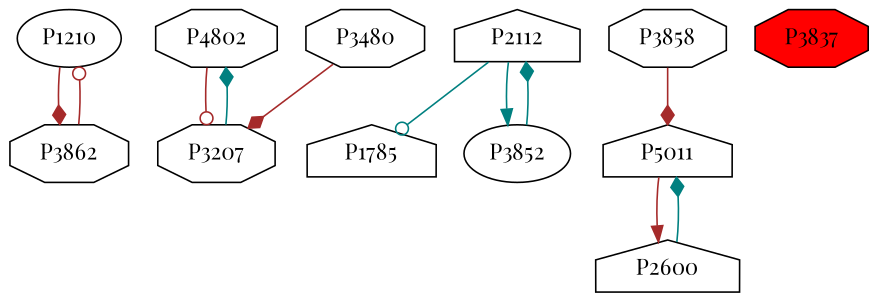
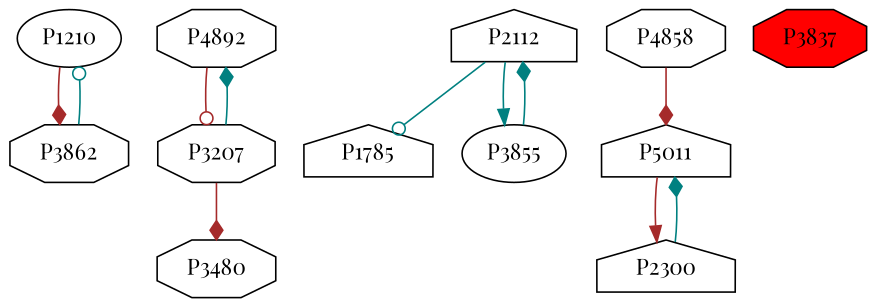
node "P4802": label "P4802" -> "P4892"
node "P3858": label "P3858" -> "P4858"
edge "P3480" -> "P3207": reversed
edge "P3862" -> "P1210": color brown -> teal
node "P3852": label "P3852" -> "P3855"
node "P2600": label "P2600" -> "P2300"
